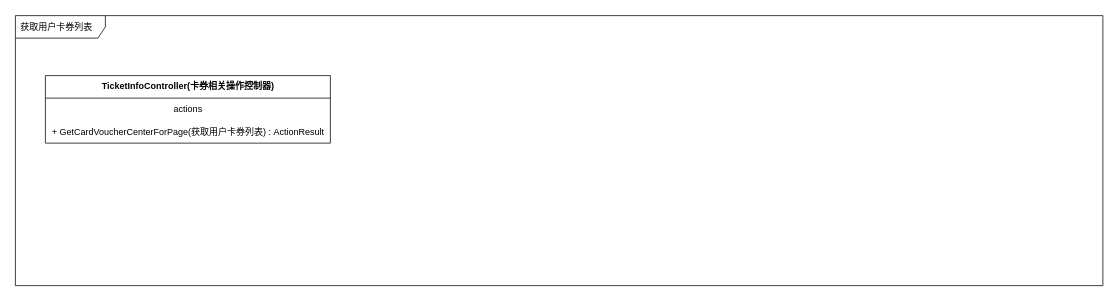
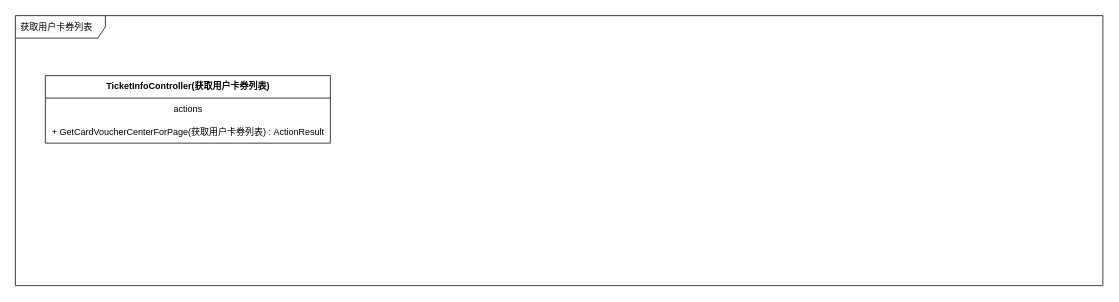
node "TicketInfoController(卡券相关操作控制器)": label "TicketInfoController(卡券相关操作控制器)" -> "TicketInfoController(获取用户卡券列表)"
